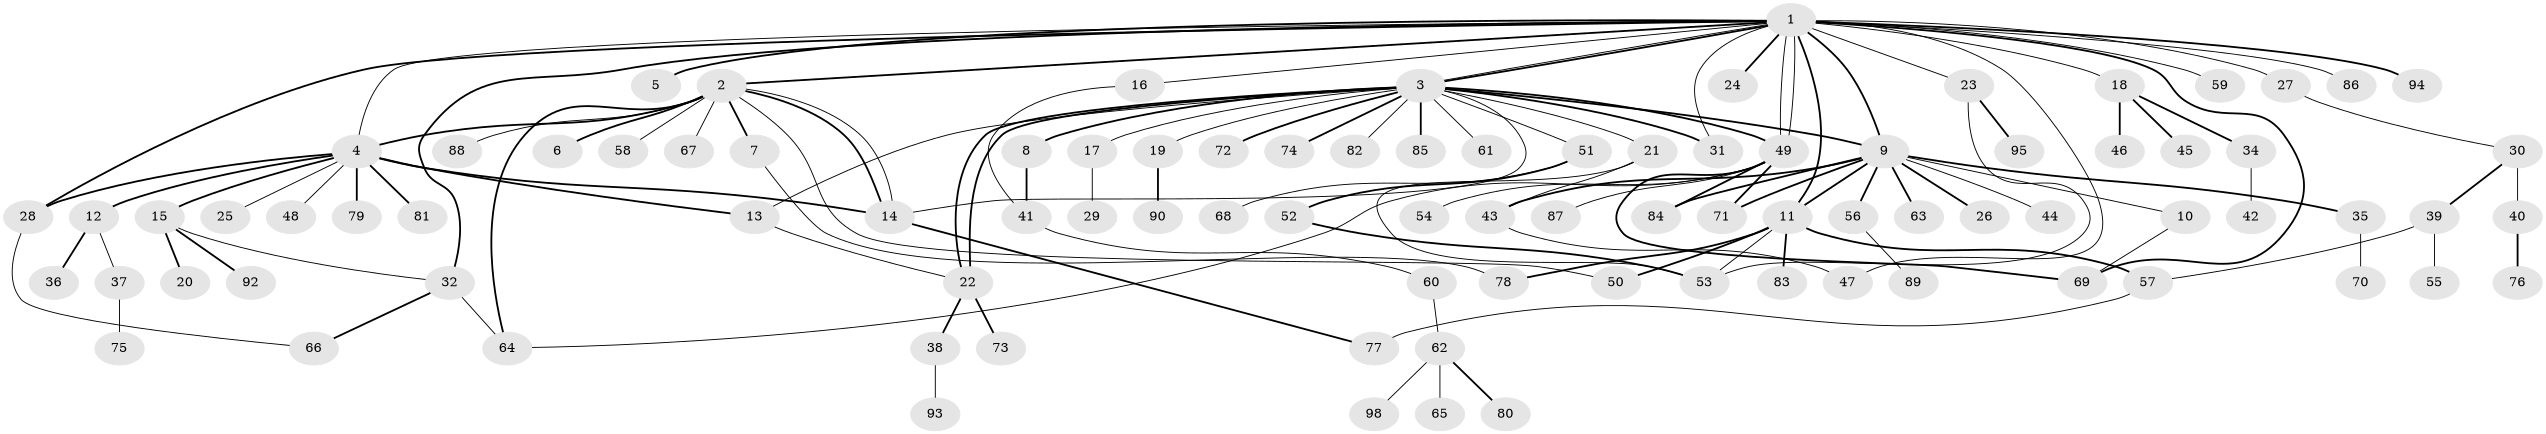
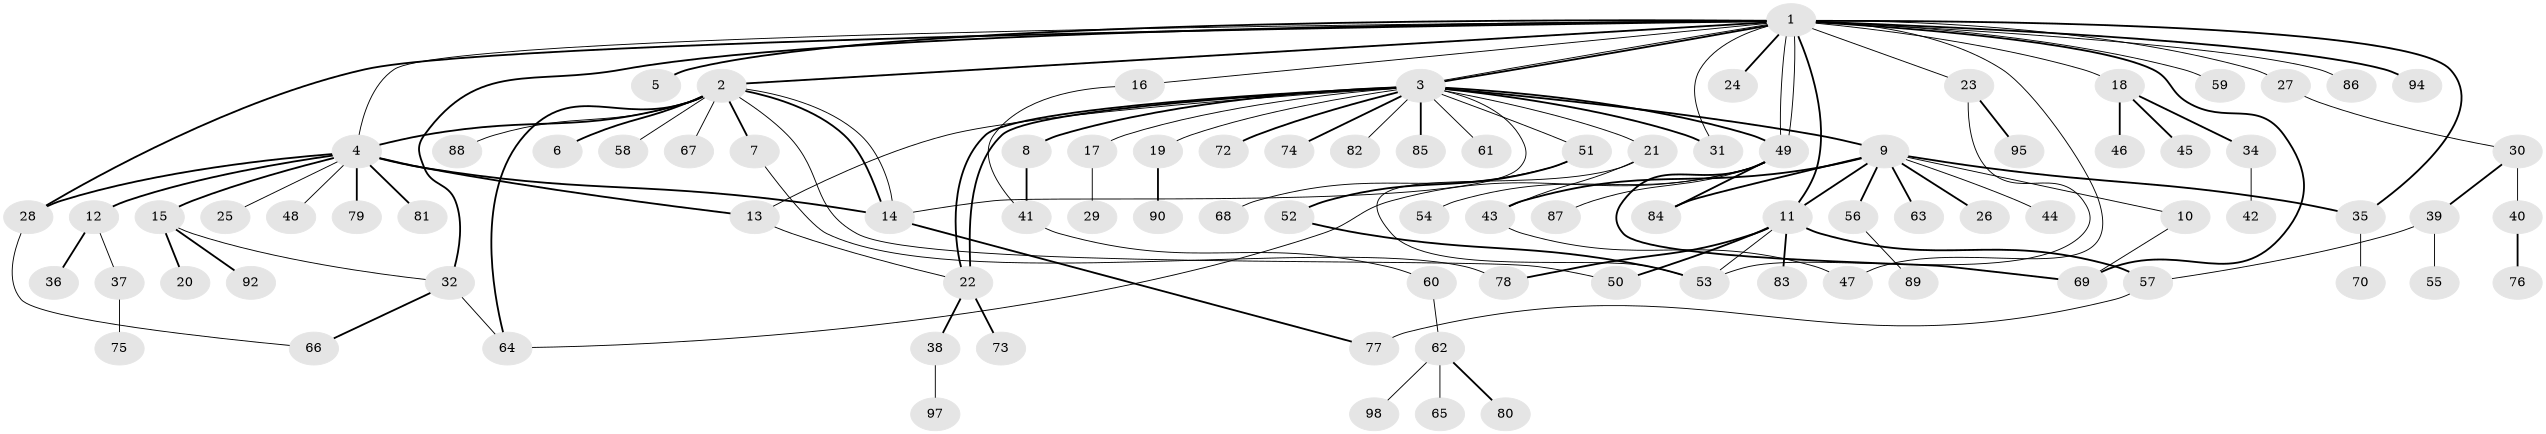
edge "1" -- "9": now "1" -- "35"
node "71": removed
node "93": label "93" -> "97"
